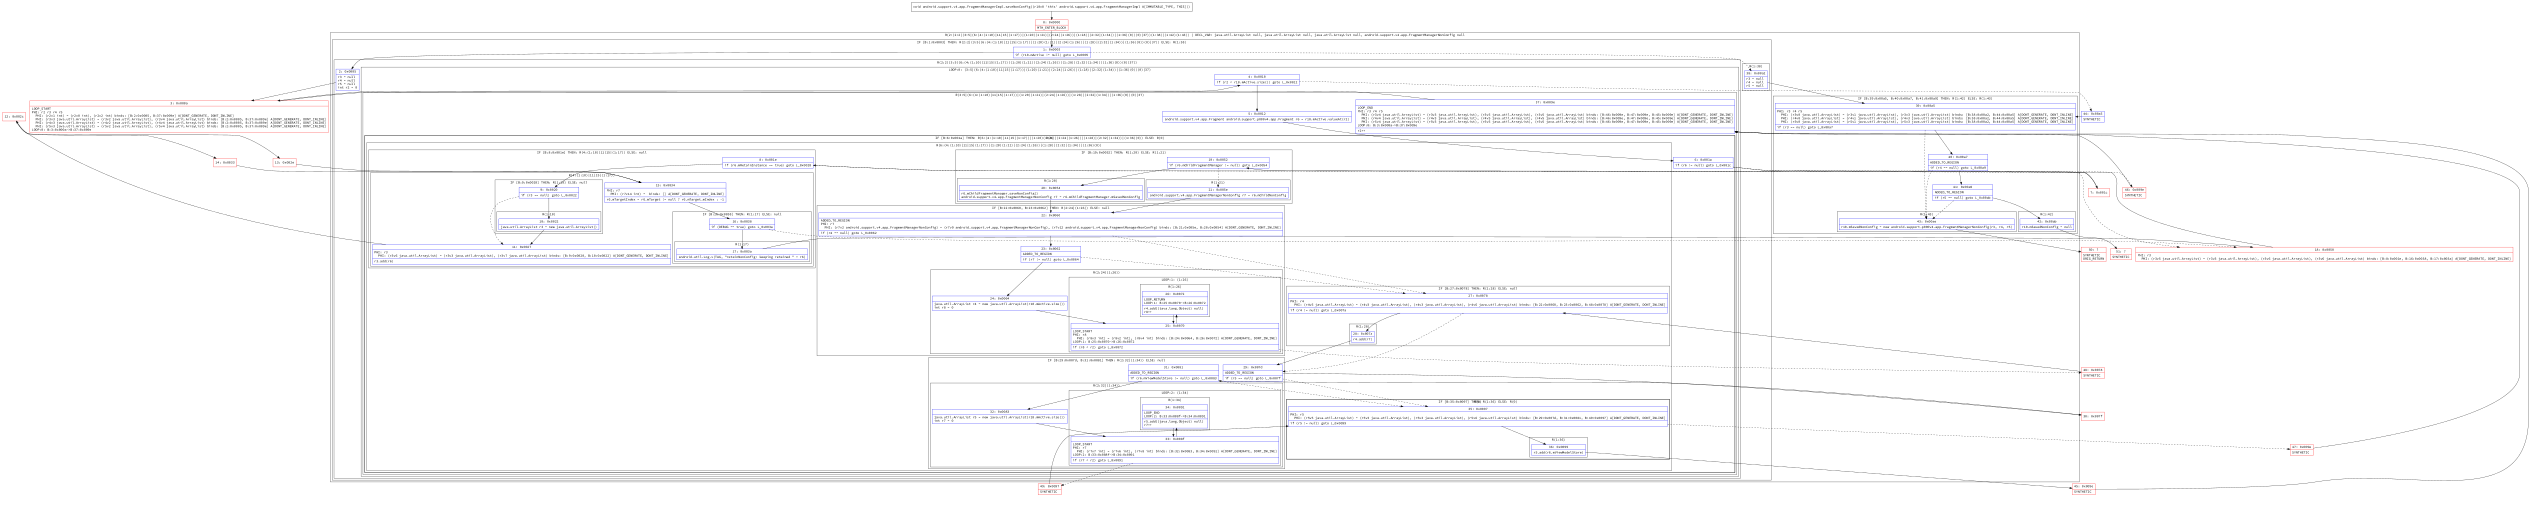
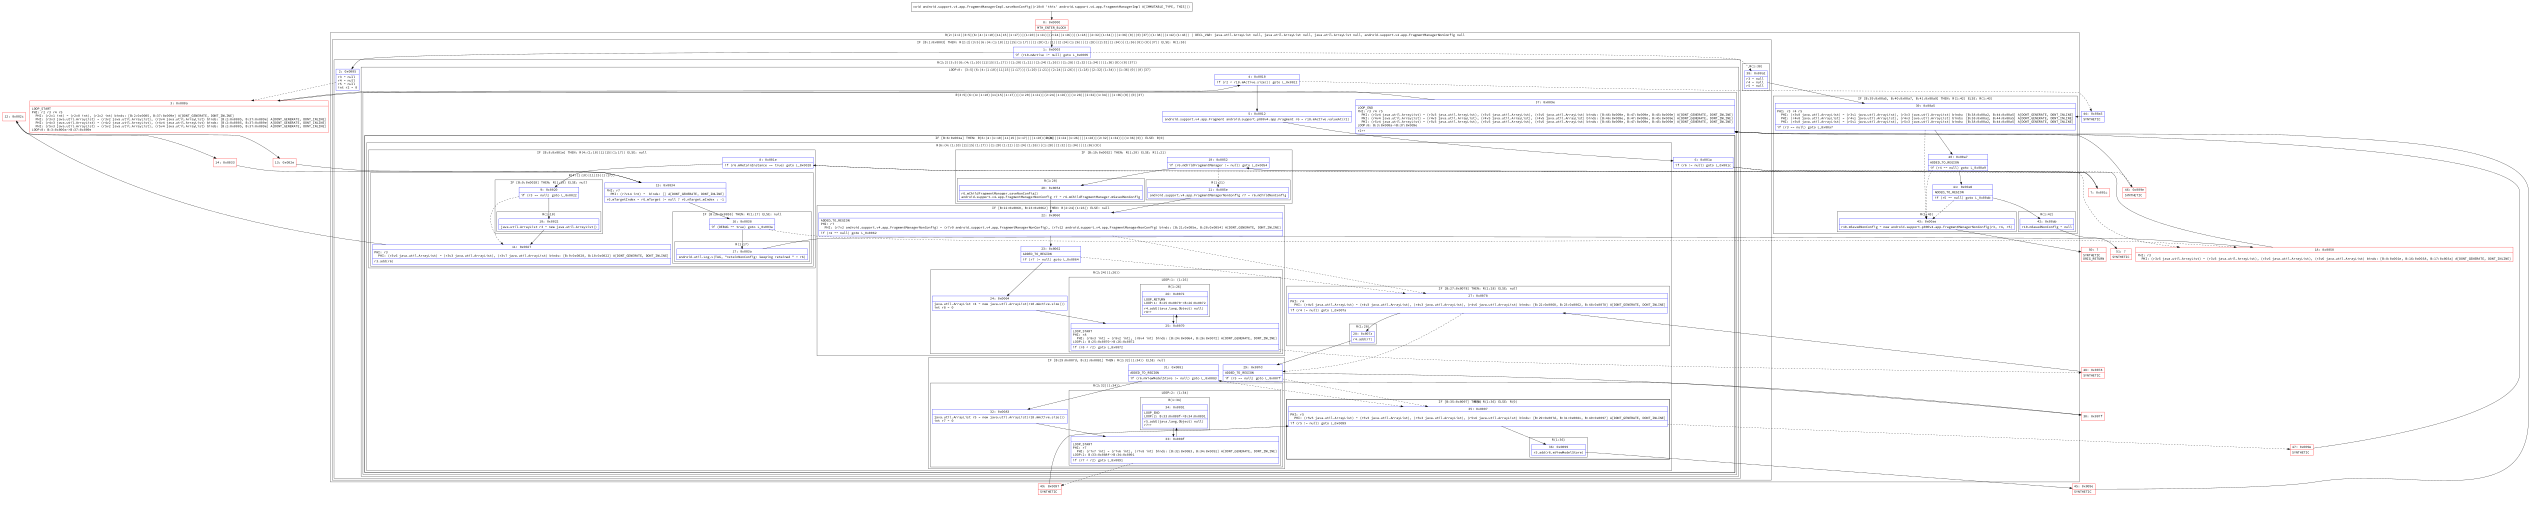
edge "2: 0x0005" -> "3: 0x000a": style solid -> dashed
